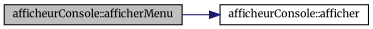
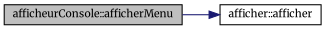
node "afficheurConsole::afficher": label "afficheurConsole::afficher" -> "afficher::afficher"
